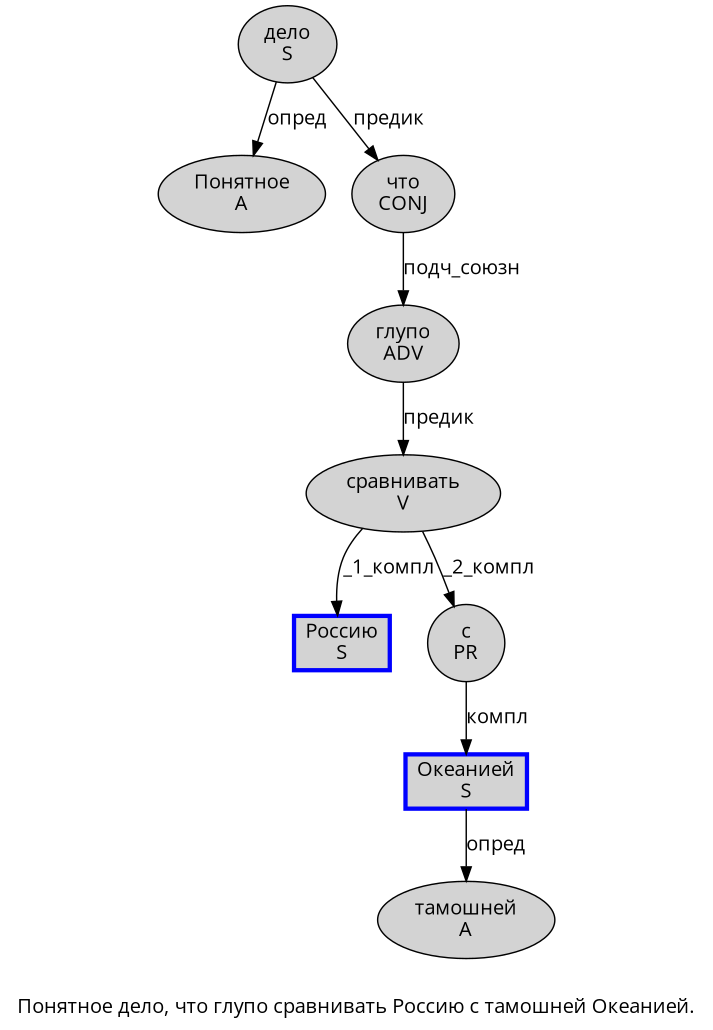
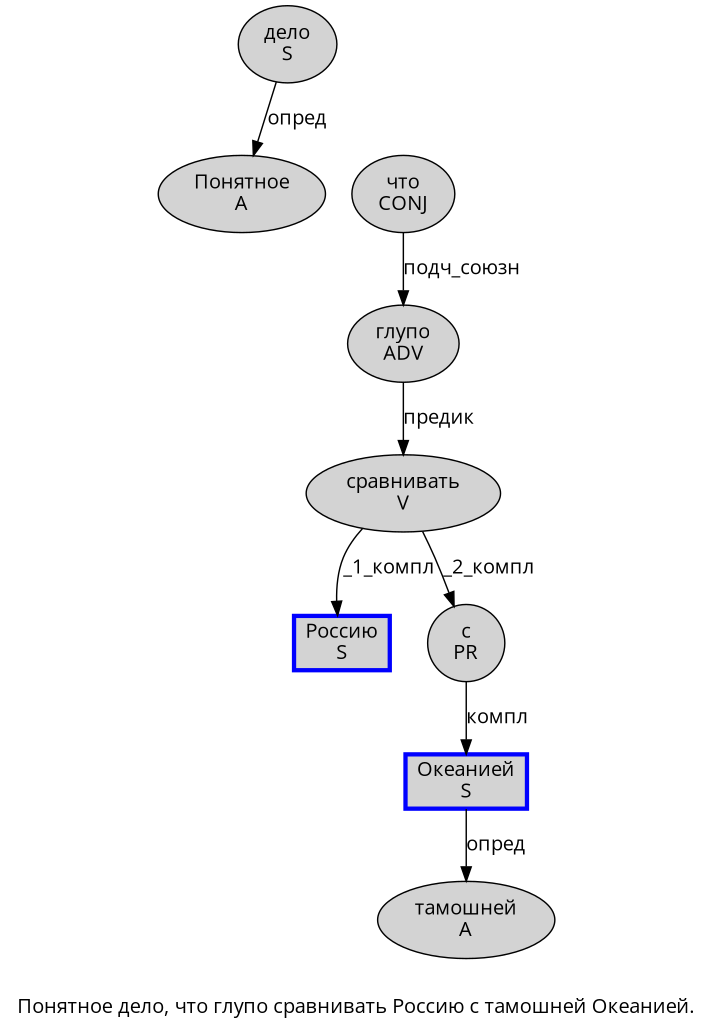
edge "дело S" -> "что CONJ": removed, label "предик"
